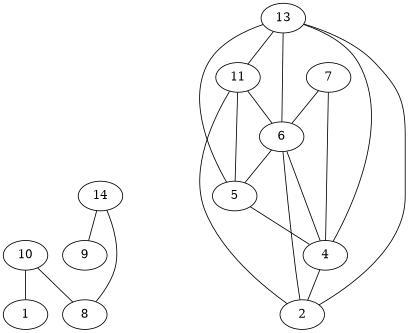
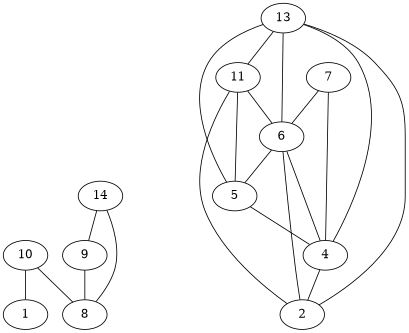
edge "8" -> "9": added
